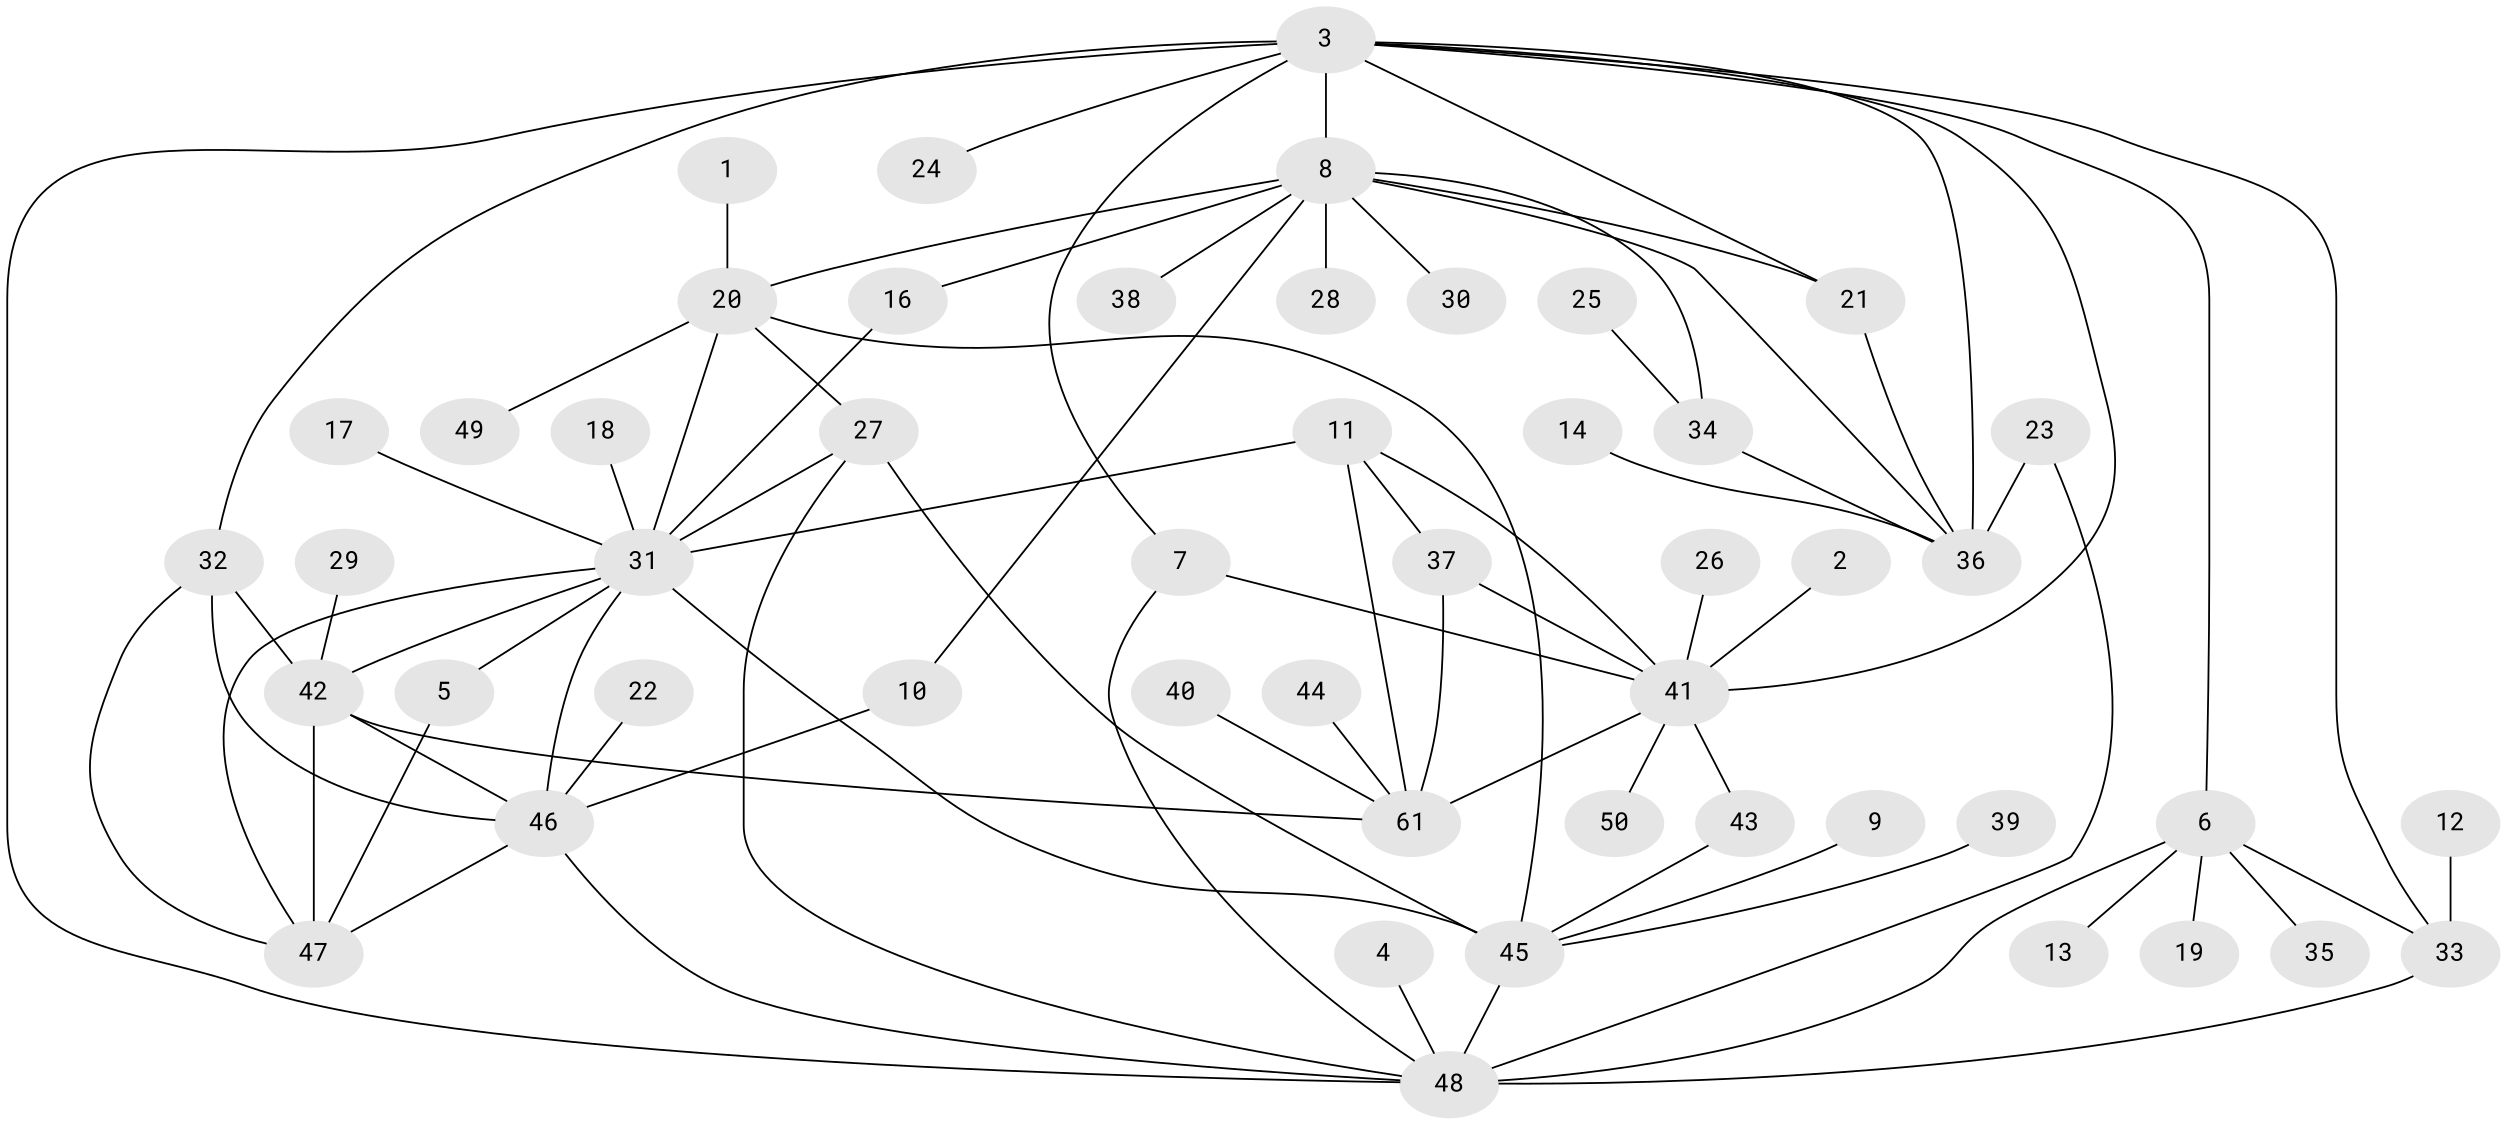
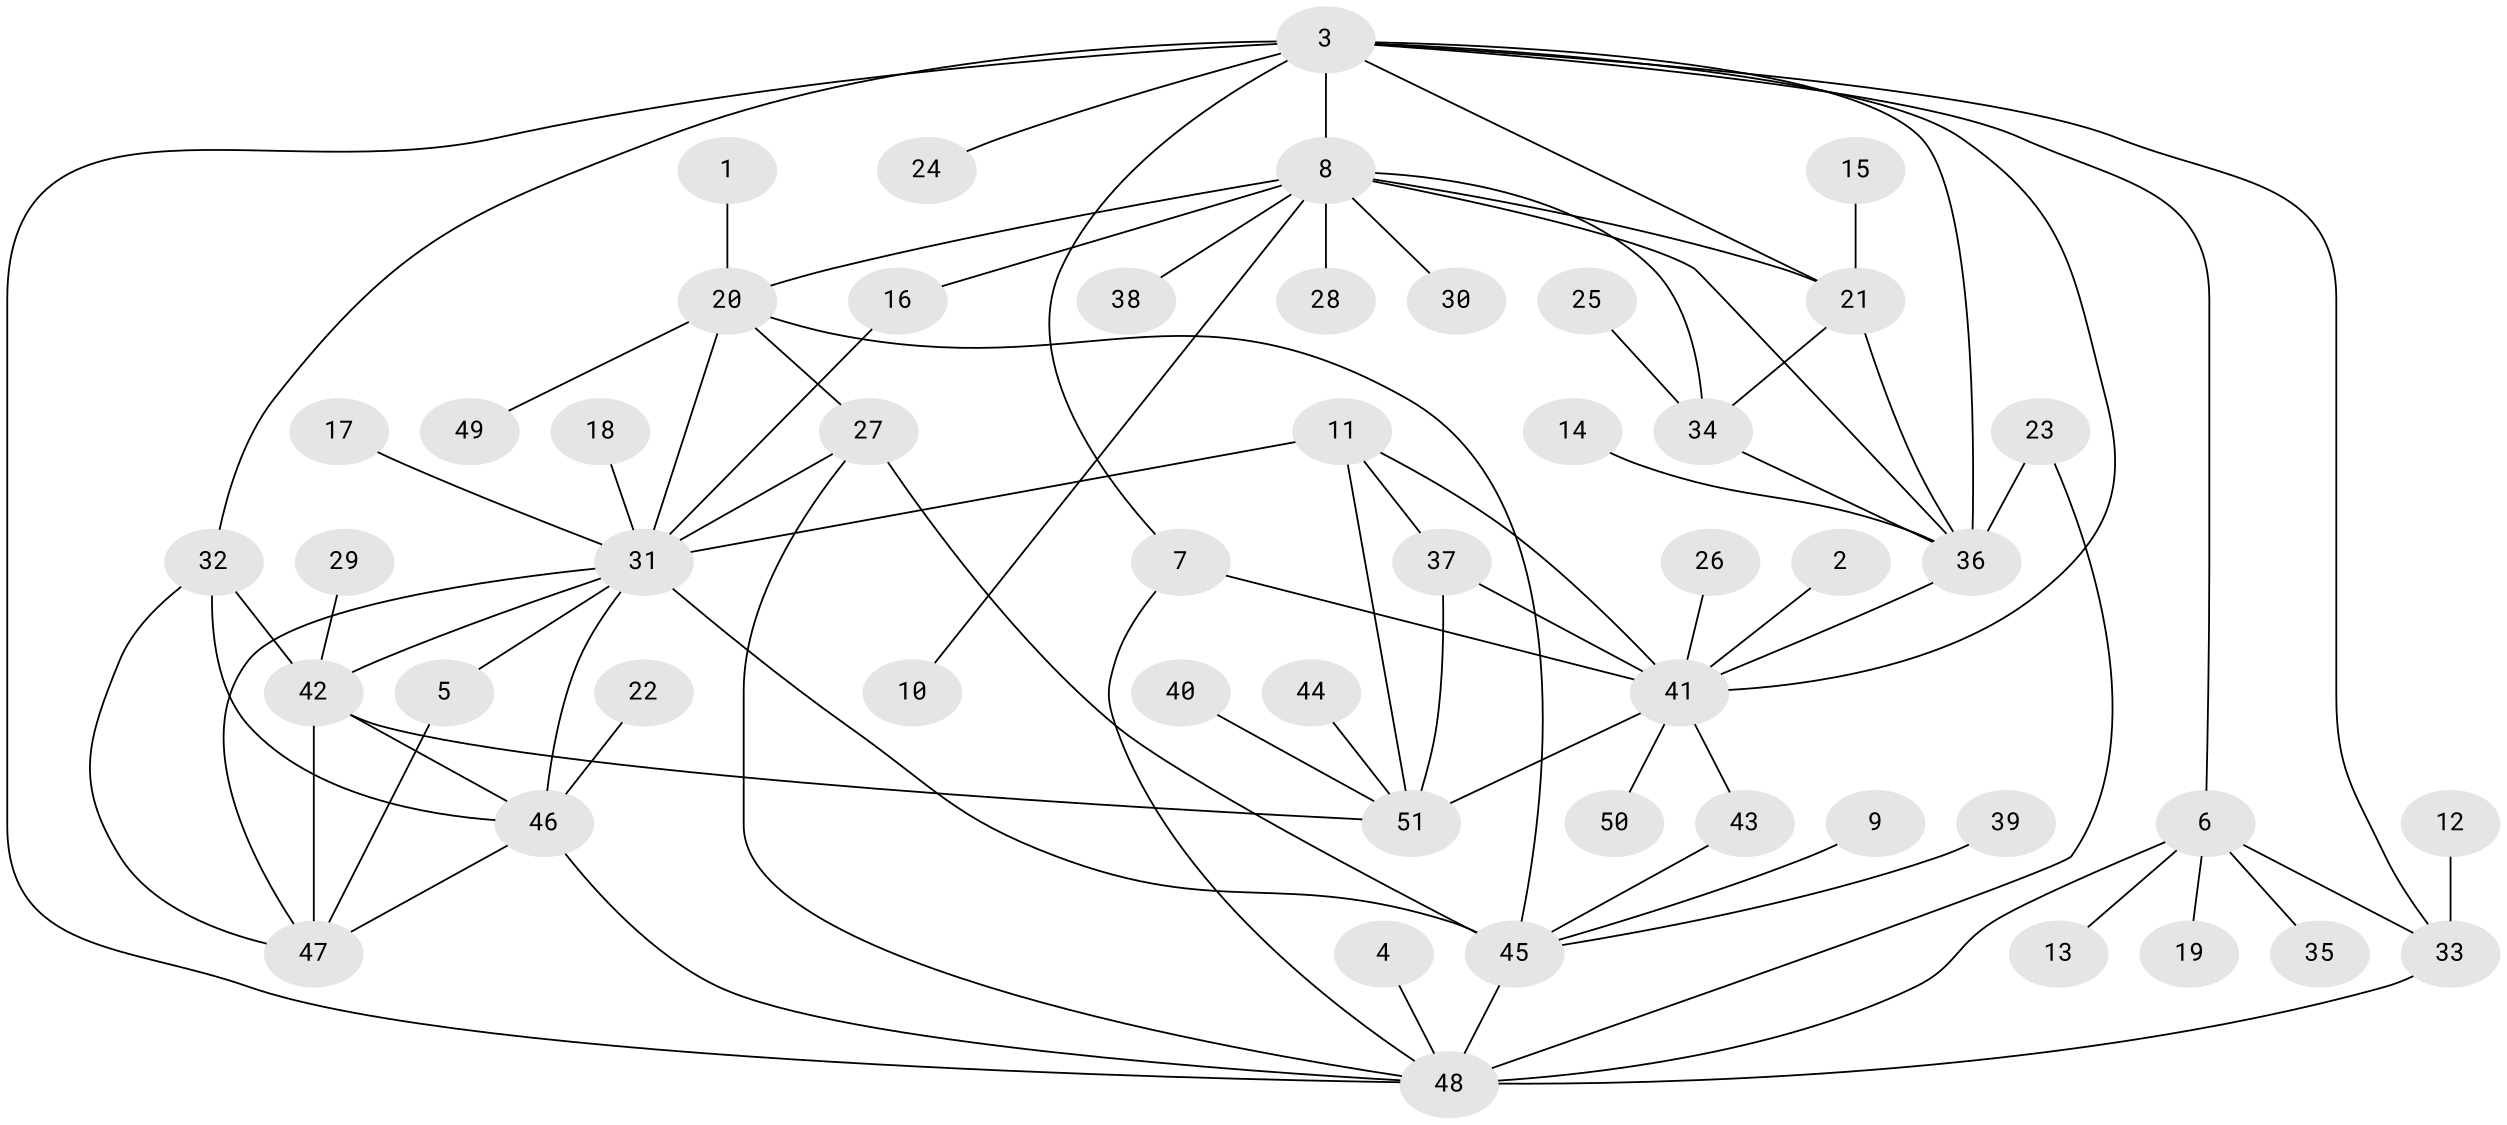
node "15": added
edge "21" -- "34": added
edge "36" -- "41": added
edge "10" -- "46": removed
node "61": label "61" -> "51"
